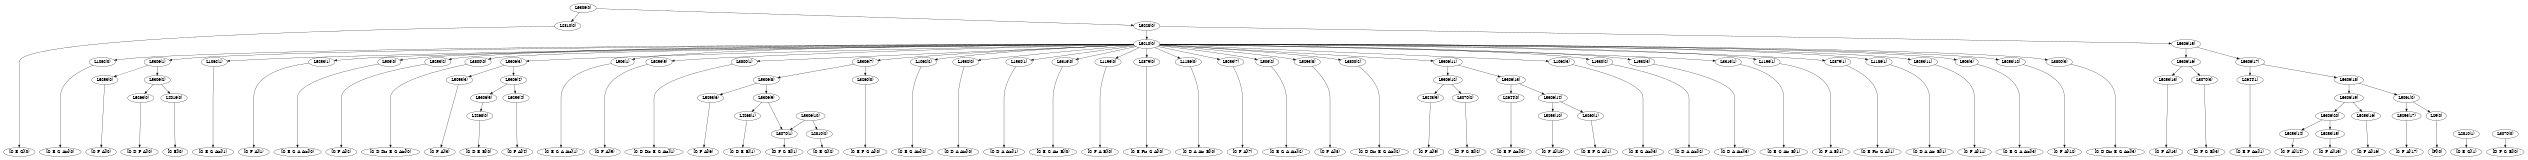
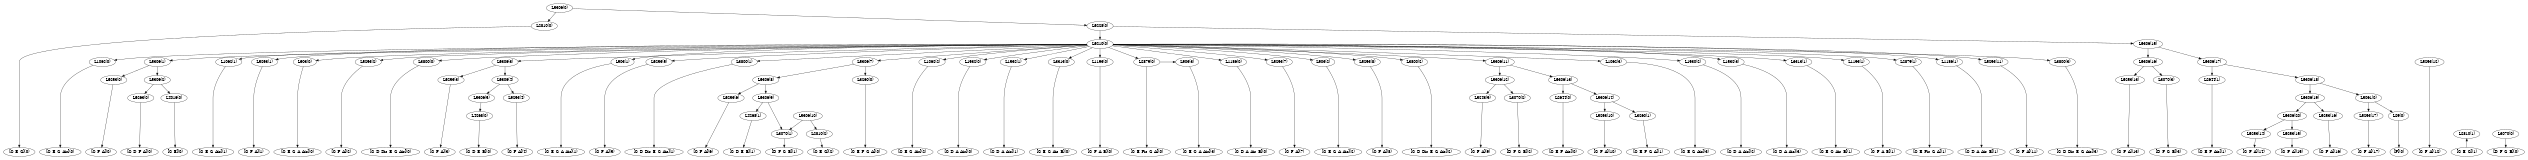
edge "L5210(0)" -> "L903(3)": now "L2879(0)" -> "L903(3)"
edge "L5210(0)" -> "L5253(12)": removed
edge "L2810(1)" -> "[C  E  G](1)": reversed
